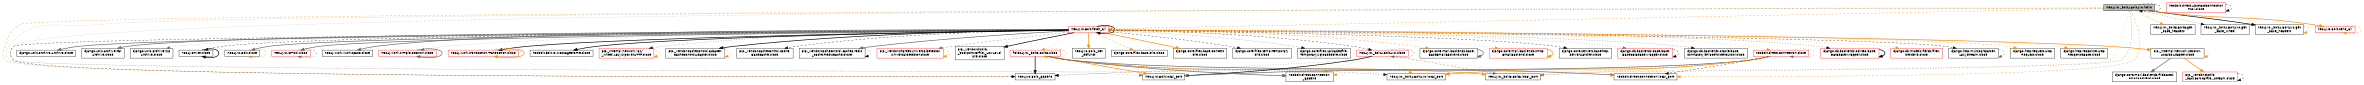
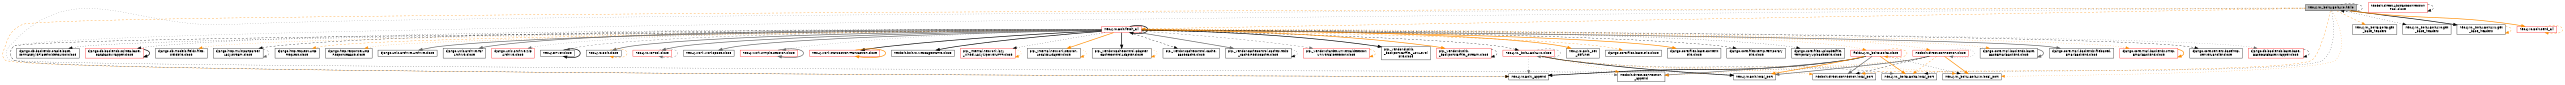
node "neo4j.io._bolt4.Bolt4x0.get _base_wheel": label "neo4j.io._bolt4.Bolt4x0.get _base_wheel" -> "neo4j.io._bolt4.Bolt4x0.get _base_headers"
edge "neo4j.io.Bolt.fetch_all" -> "neo4j.Driver.close": color black -> gray40
edge "neo4j.io.Bolt.fetch_all" -> "django.core.mail.backends.base. BaseEmailBackend.close": style dashed -> dotted
node "django.utils.archive.Zip Archive.close": color black -> red
node "django.db.models.fields.files. FieldFile.close": color red -> black
edge "pip._internal.network.session. LocalFSAdapter.close" -> "django.core.mail.backends.filebased. EmailBackend.close": now "neo4j.io.Bolt.fetch_all" -> "django.core.mail.backends.filebased. EmailBackend.close"
edge "pip._internal.network.session. LocalFSAdapter.close" -> "pip._vendor.distlib. _backport.tarfile._Stream.close": now "neo4j.io.Bolt.fetch_all" -> "pip._vendor.distlib. _backport.tarfile._Stream.close"
